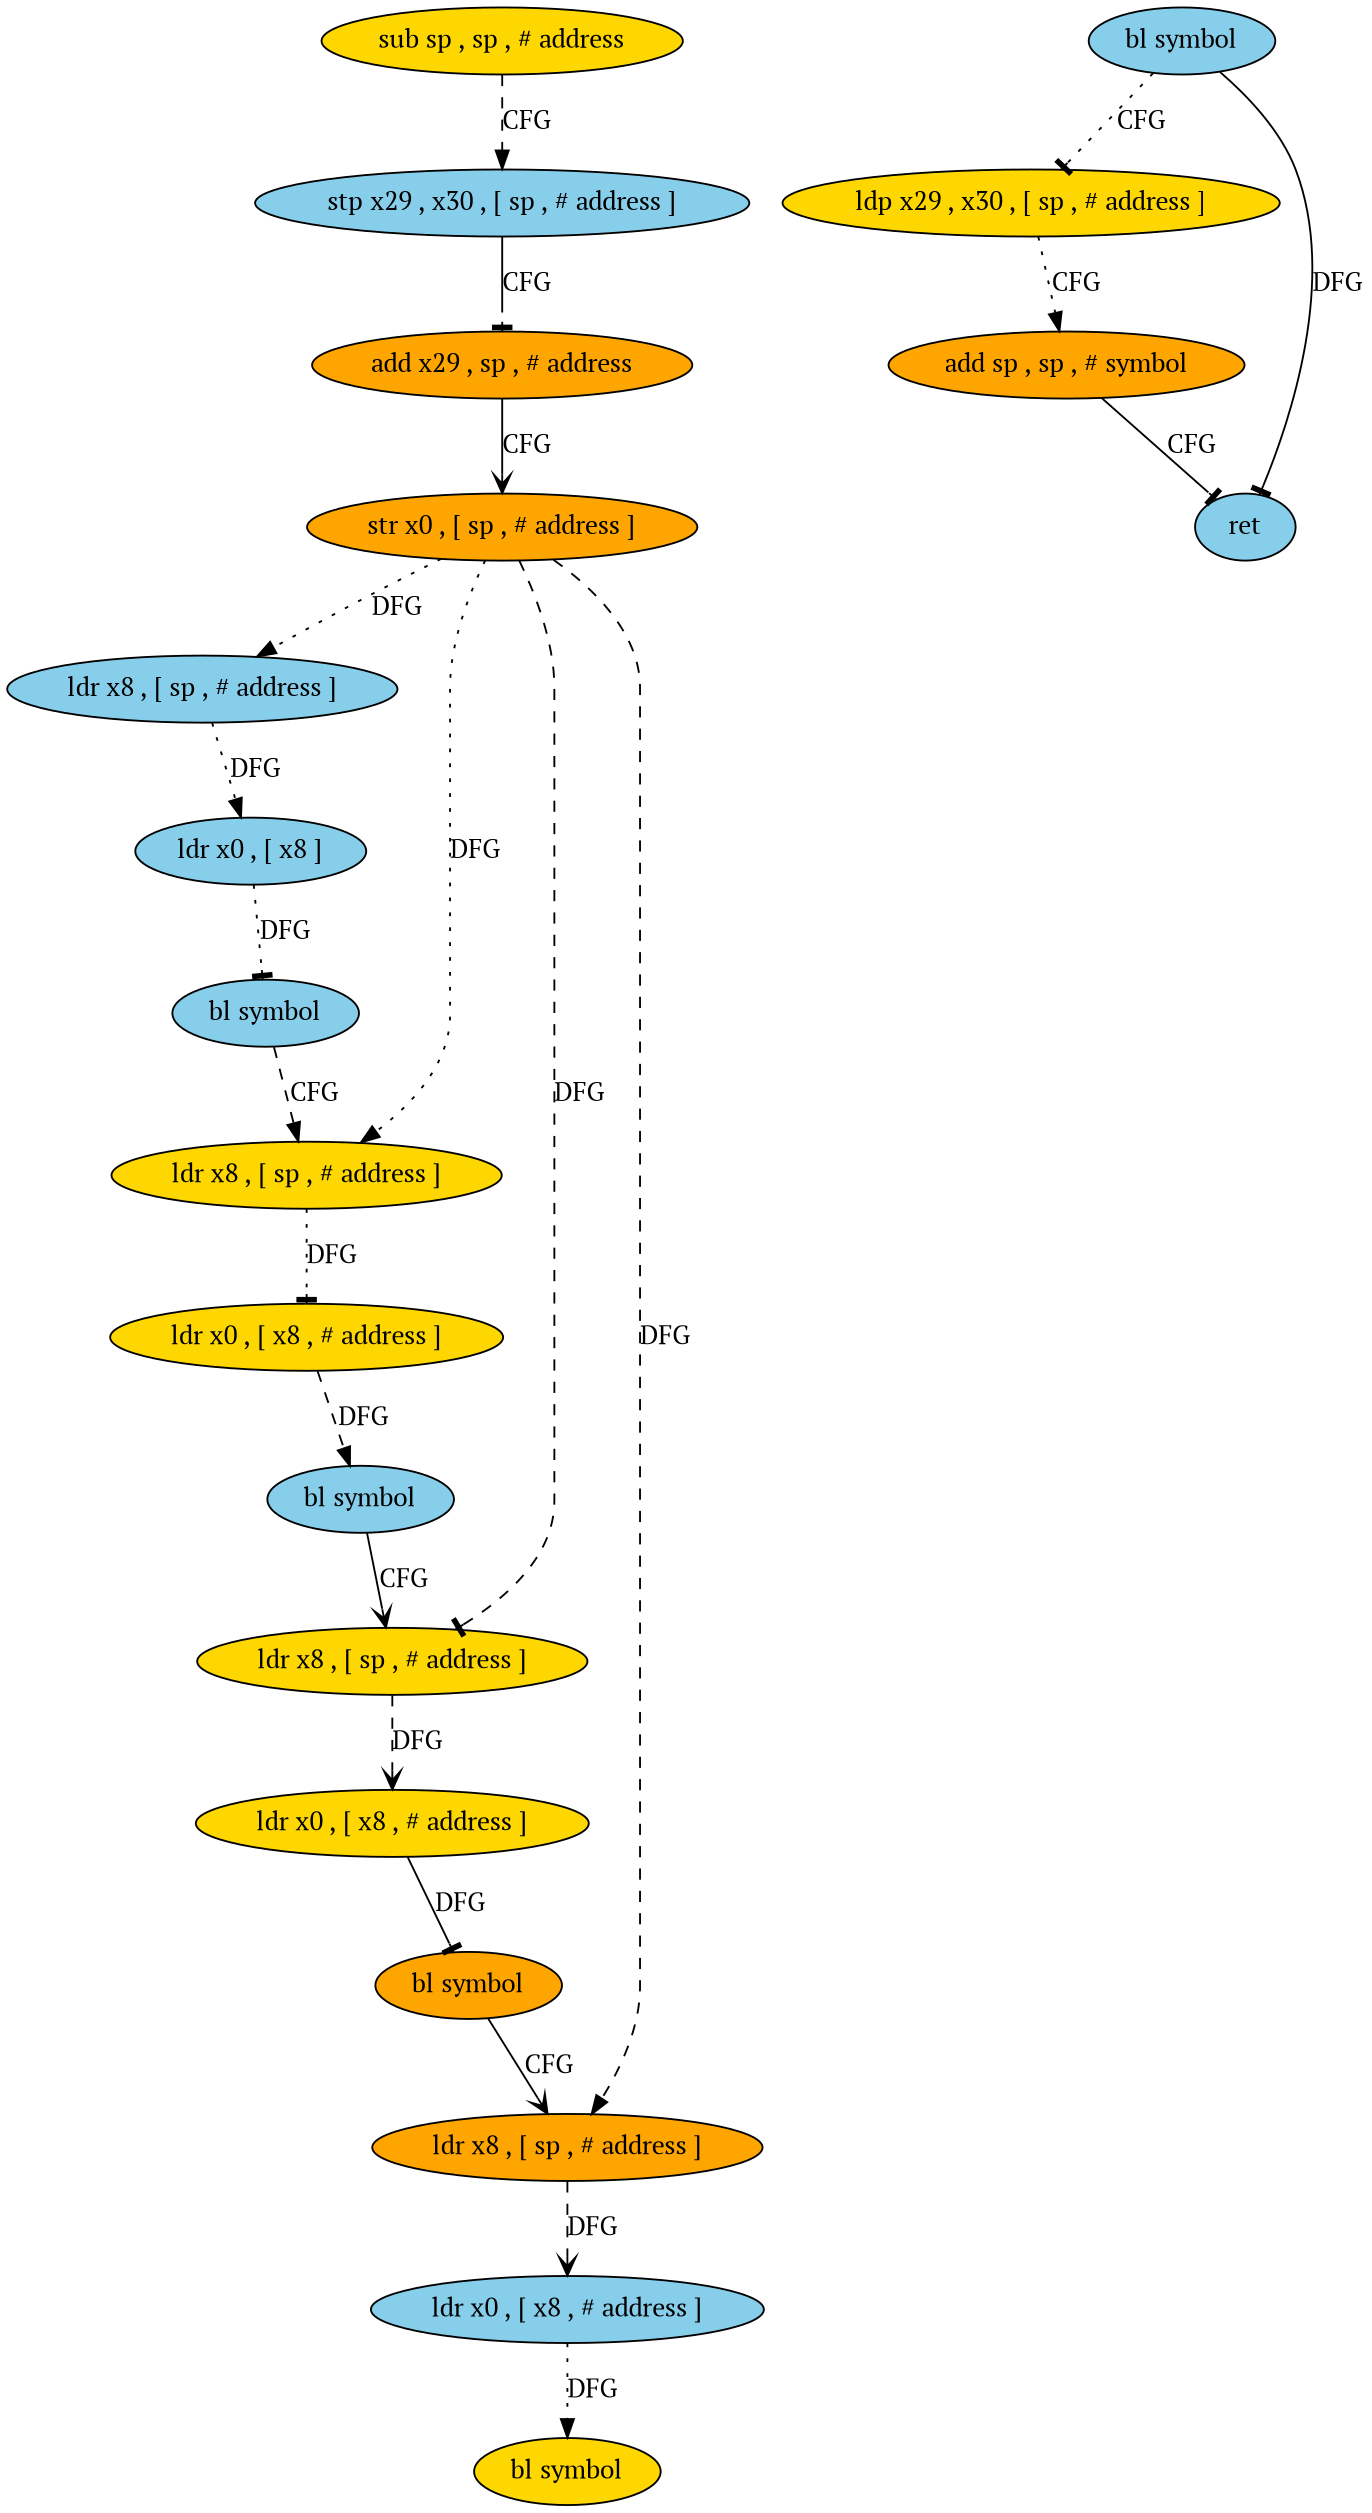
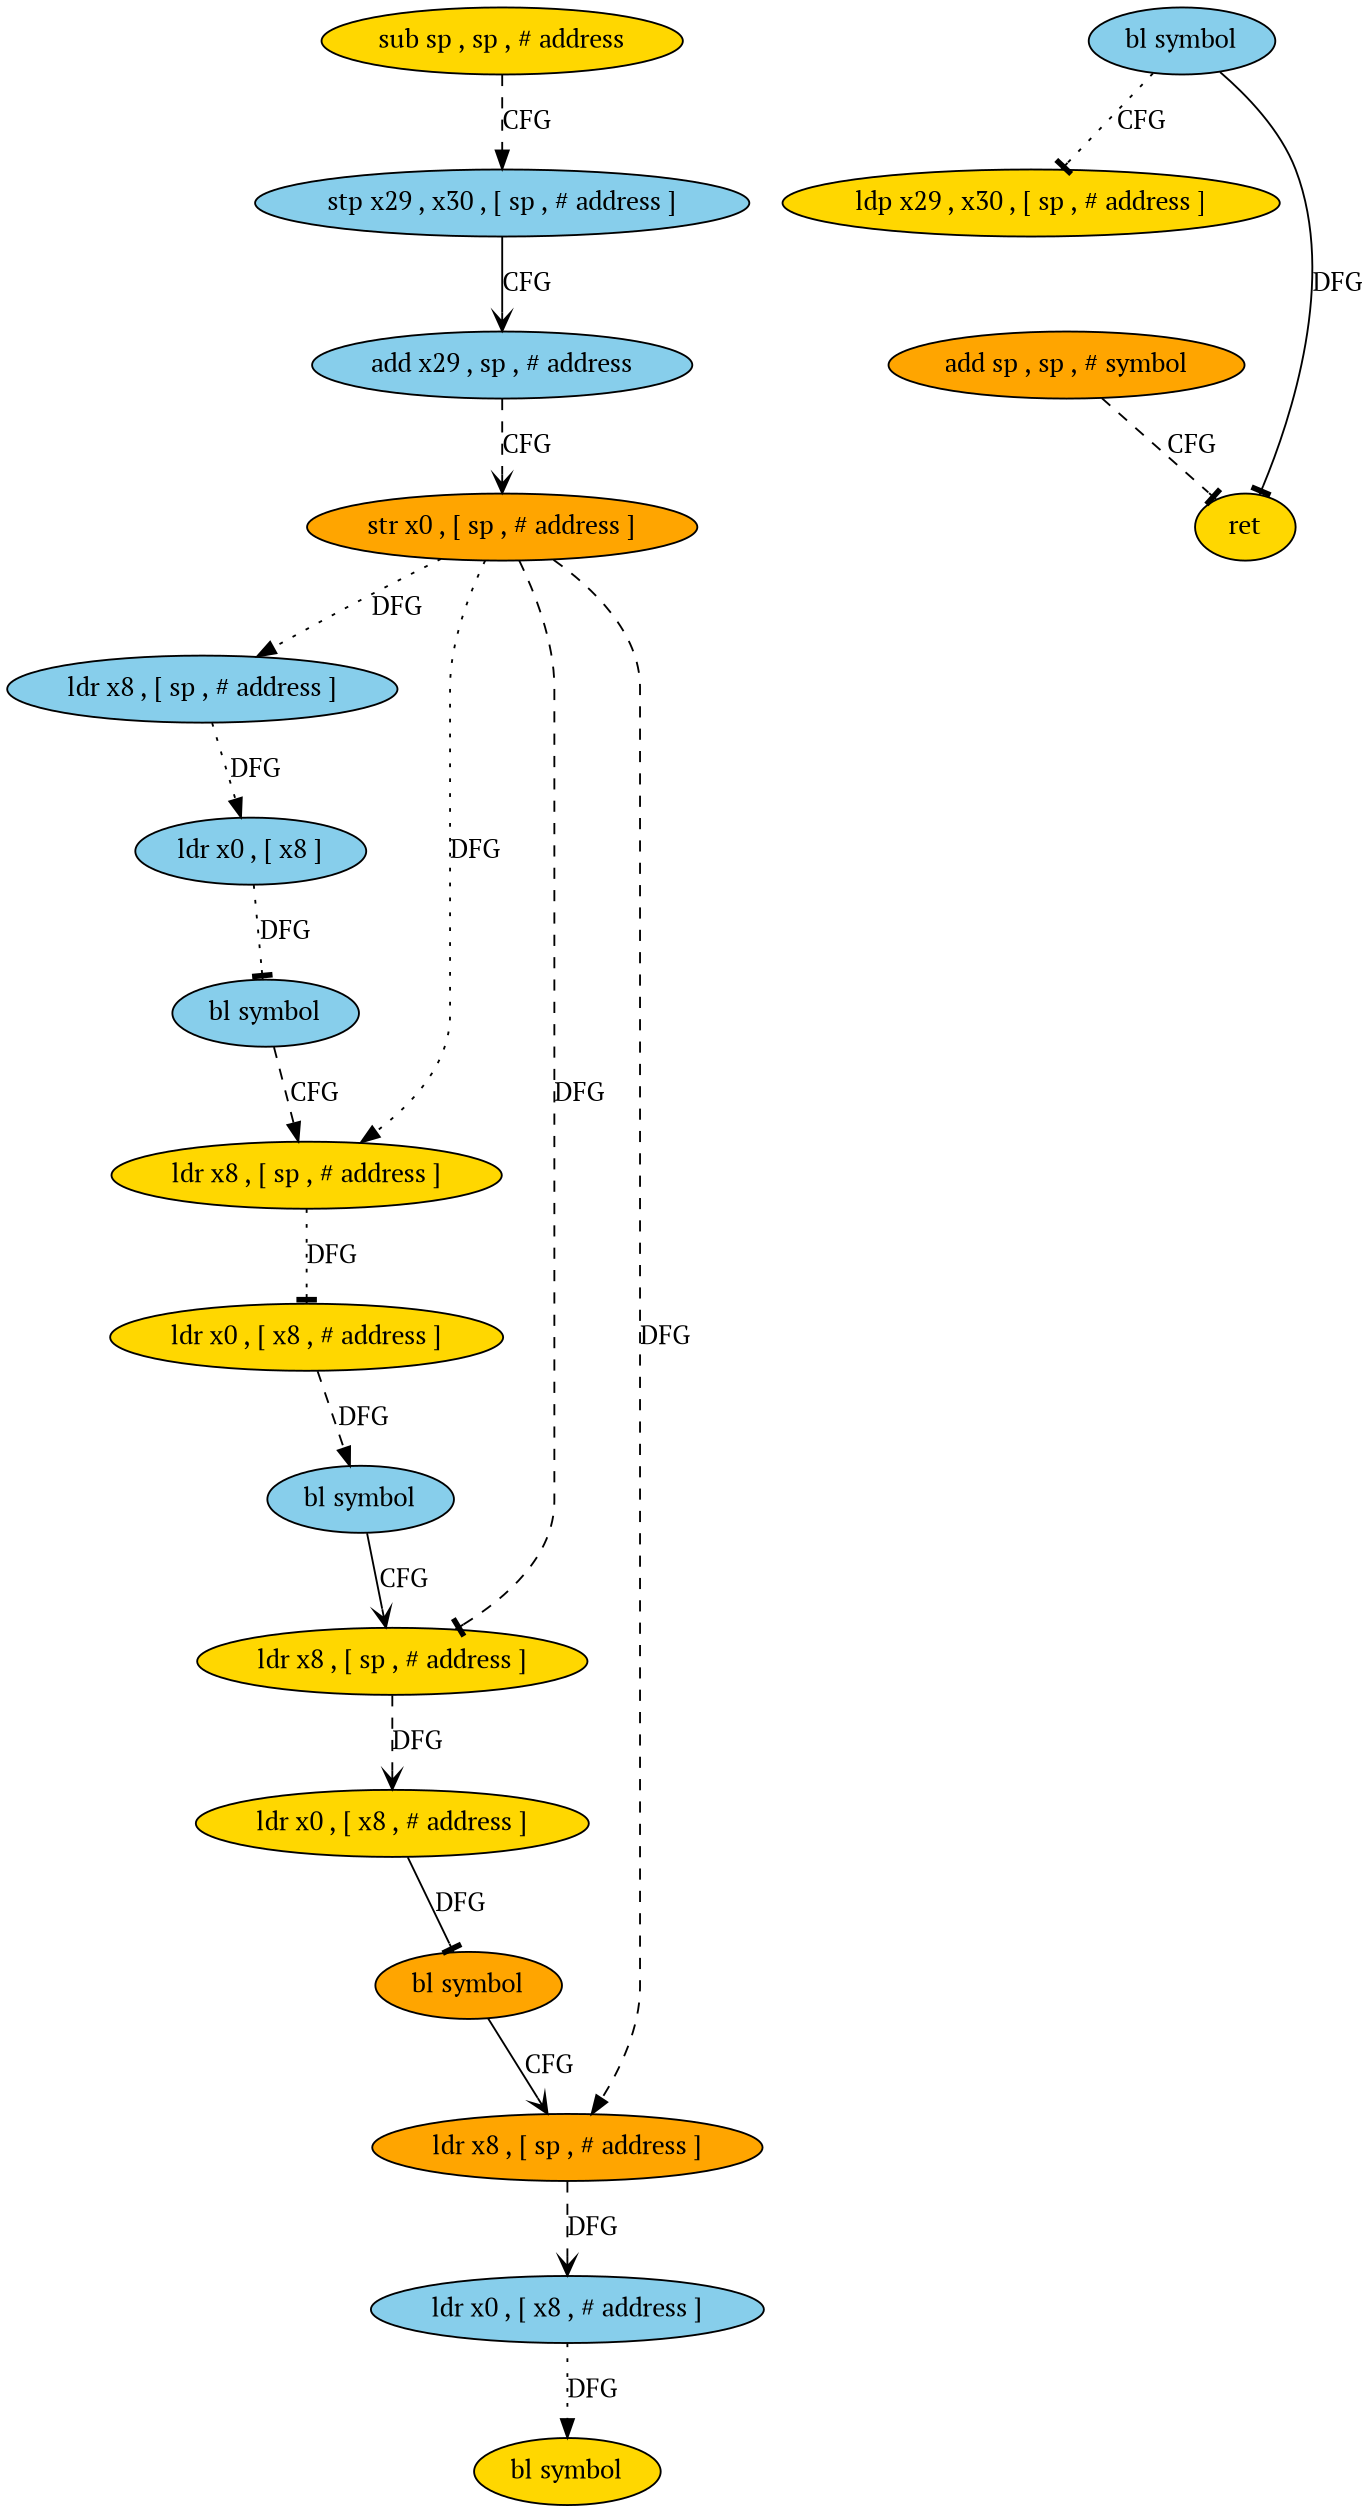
edge "stp x29 , x30 , [ sp , # address ]" -> "add x29 , sp , # address": arrowhead tee -> vee
edge "ldp x29 , x30 , [ sp , # address ]" -> "add sp , sp , # symbol": removed, label "CFG"
node "add x29 , sp , # address": fillcolor orange -> skyblue
edge "add x29 , sp , # address" -> "str x0 , [ sp , # address ]": style solid -> dashed
edge "add sp , sp , # symbol" -> "ret": style solid -> dashed
node "ret": fillcolor skyblue -> gold
